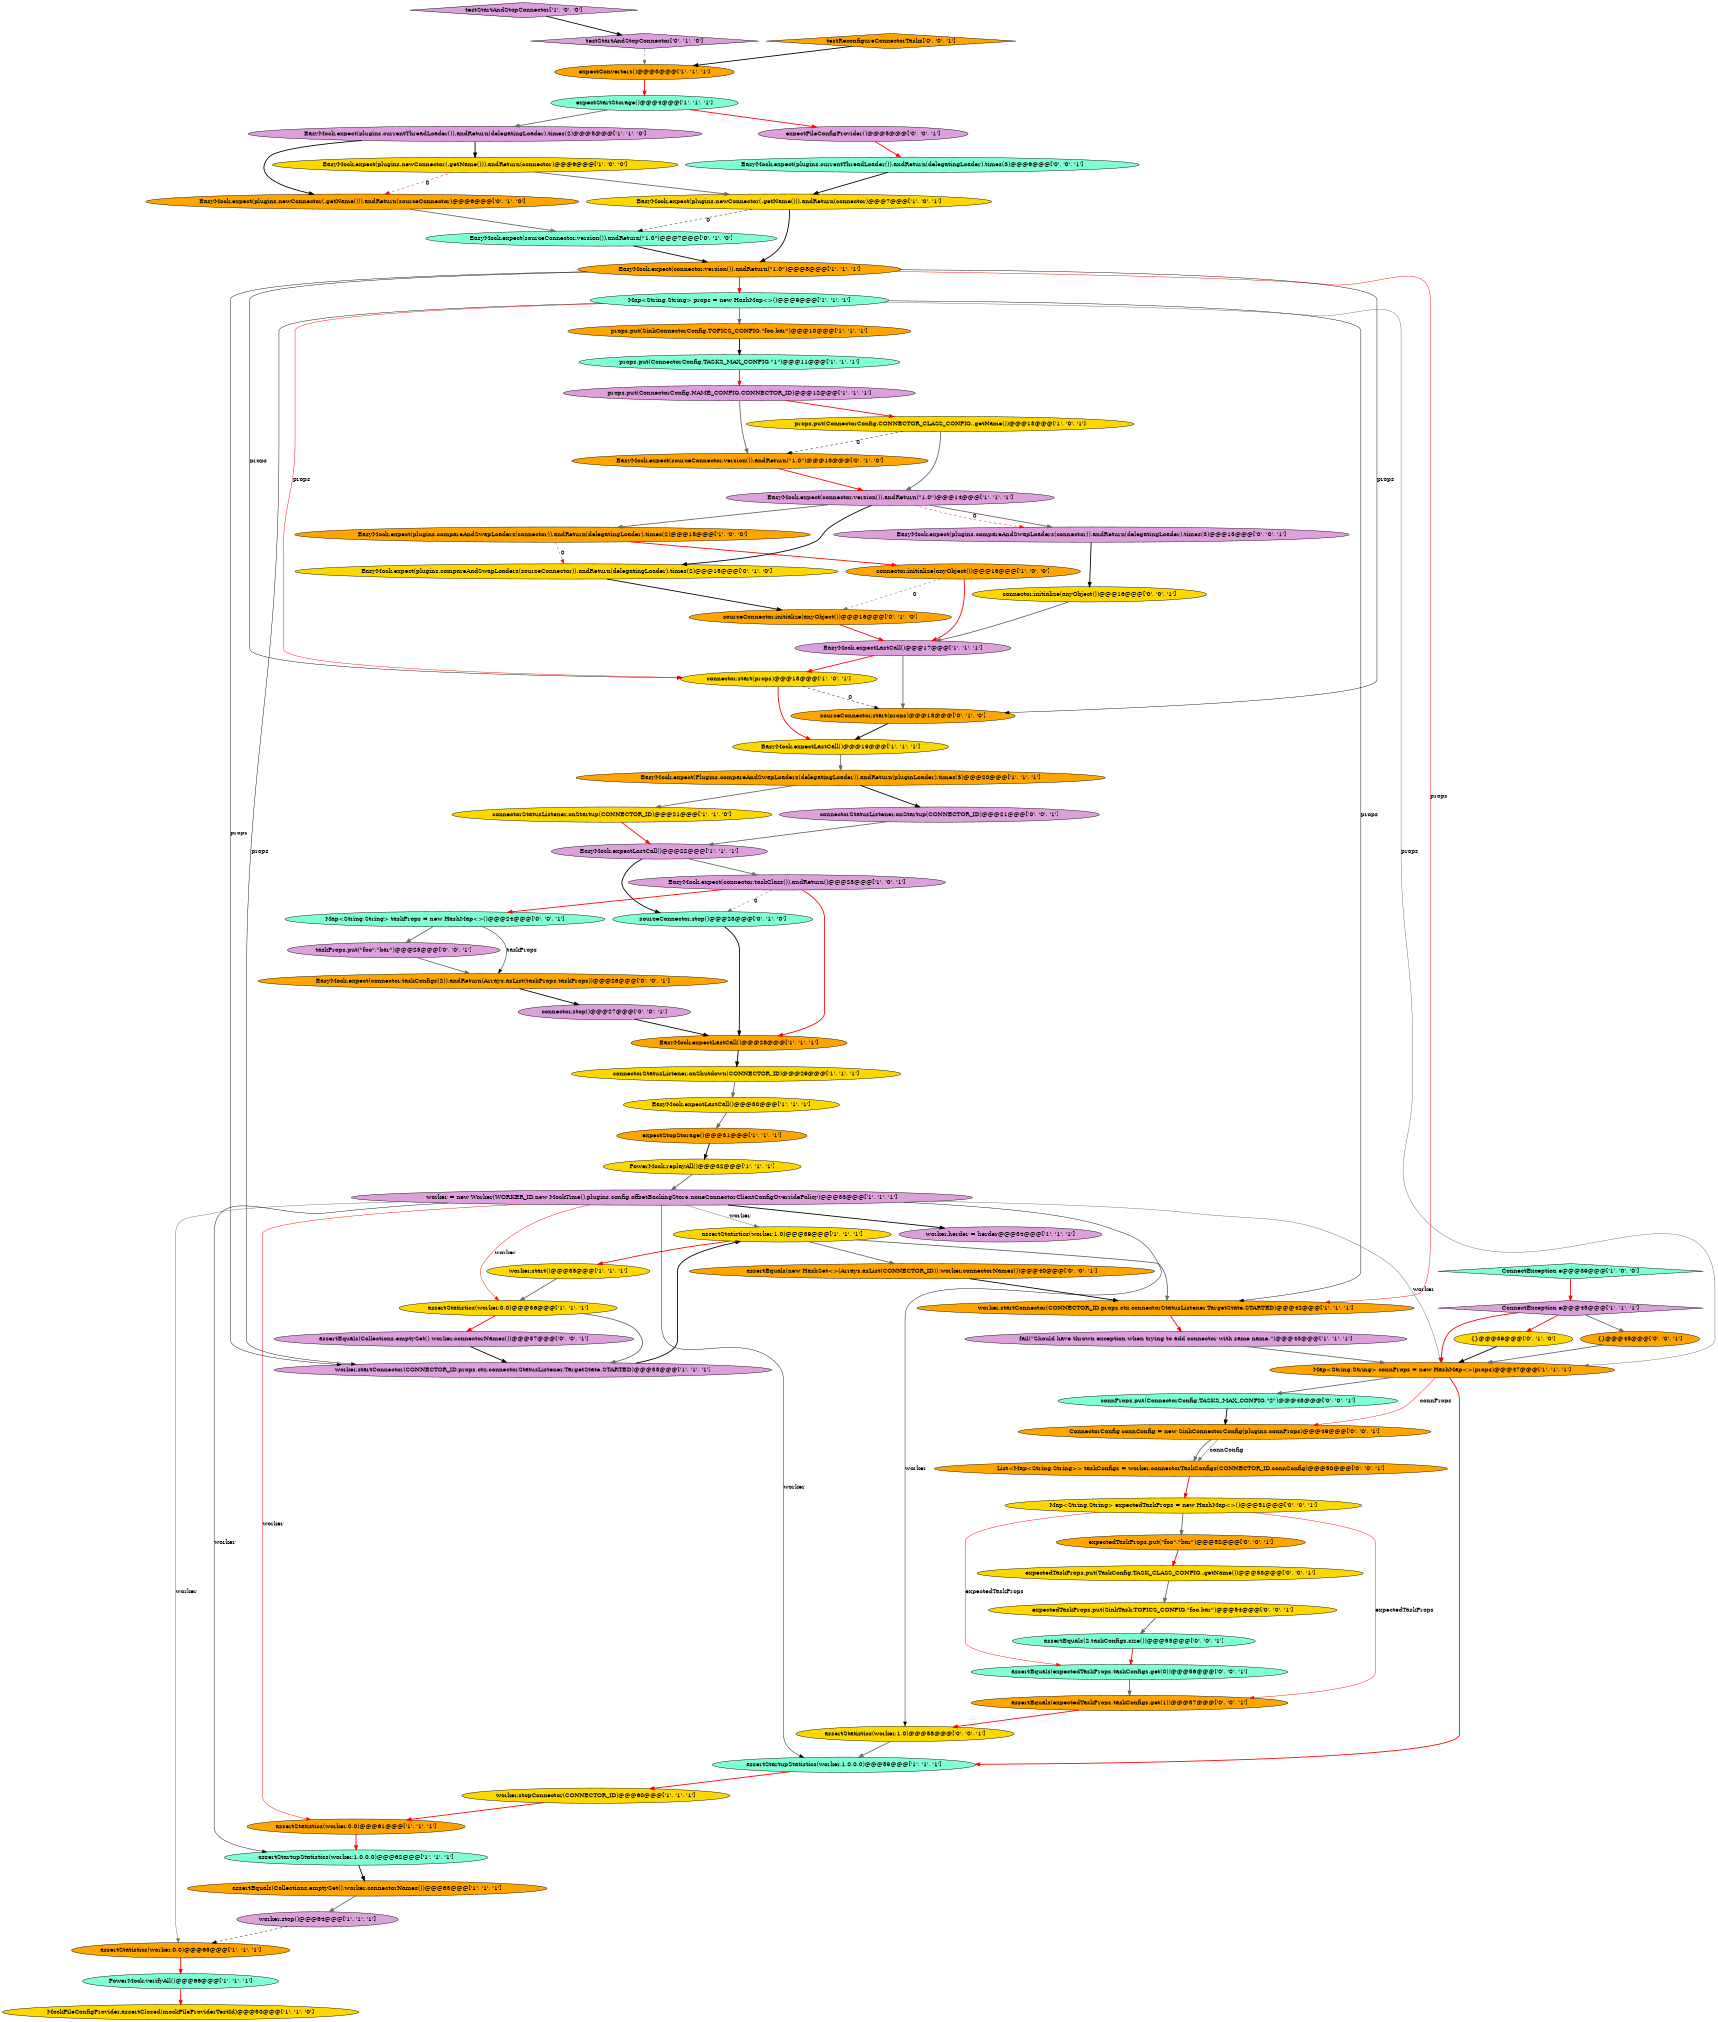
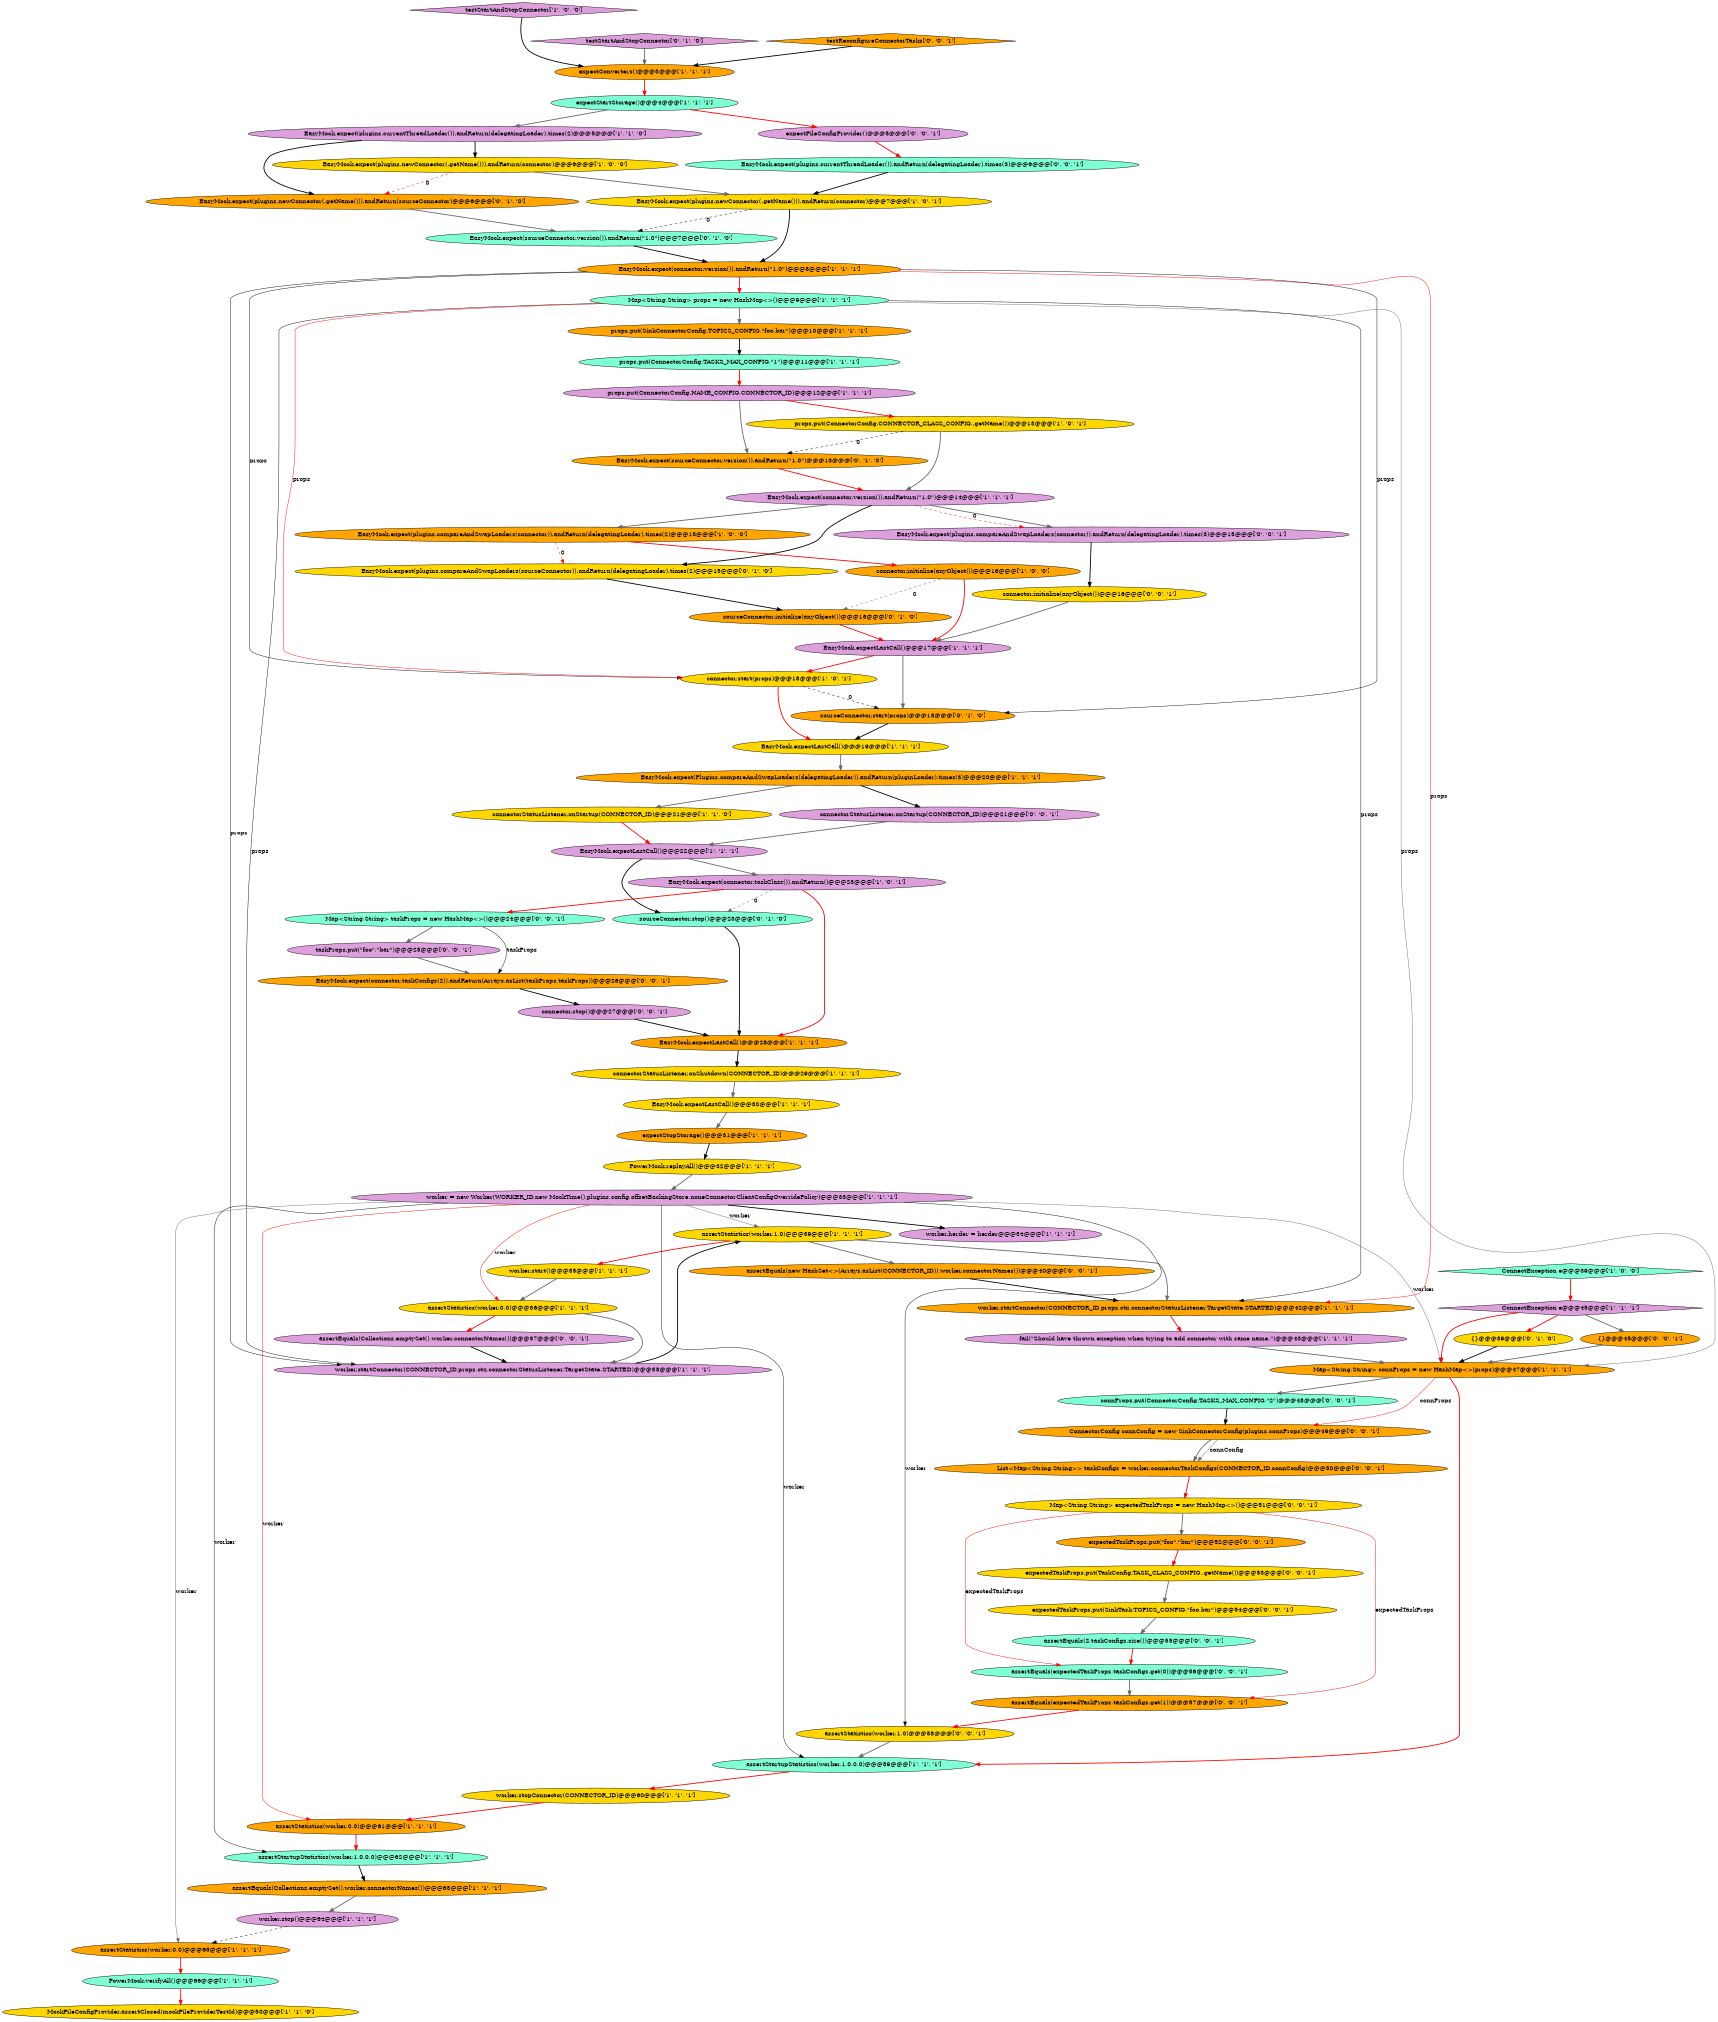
edge "testStartAndStopConnector['1', '0', '0']" -> "testStartAndStopConnector['0', '1', '0']": now "testStartAndStopConnector['1', '0', '0']" -> "expectConverters()@@@3@@@['1', '1', '1']"
edge "testStartAndStopConnector['0', '1', '0']" -> "expectConverters()@@@3@@@['1', '1', '1']": style dashed -> bold
